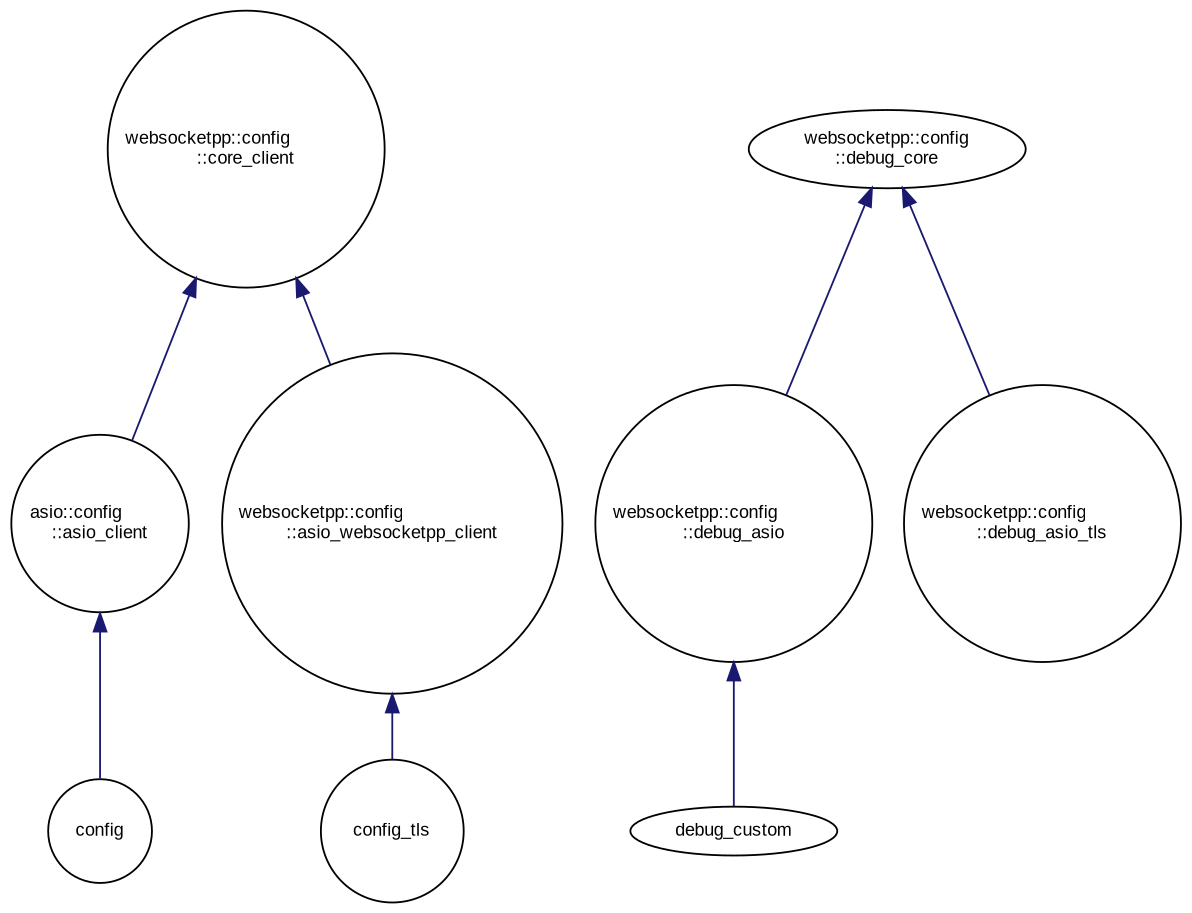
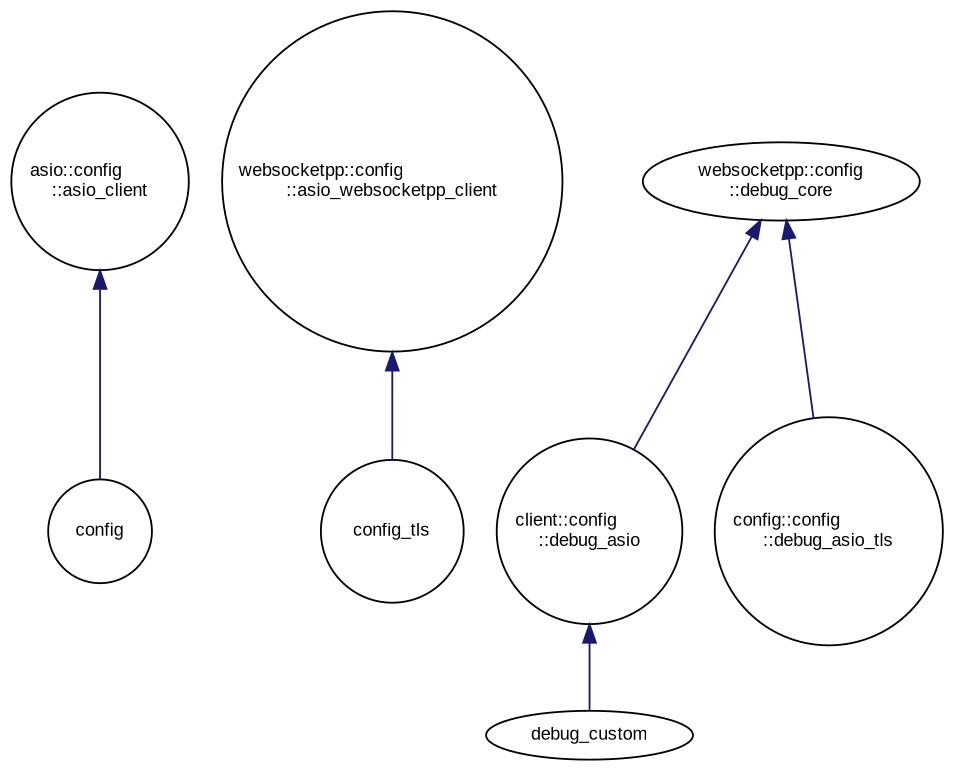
node "websocketpp::config ::core_client": removed
node "websocketpp::config ::debug_asio": label "websocketpp::config ::debug_asio" -> "client::config ::debug_asio"
node "websocketpp::config ::debug_asio_tls": label "websocketpp::config ::debug_asio_tls" -> "config::config ::debug_asio_tls"
